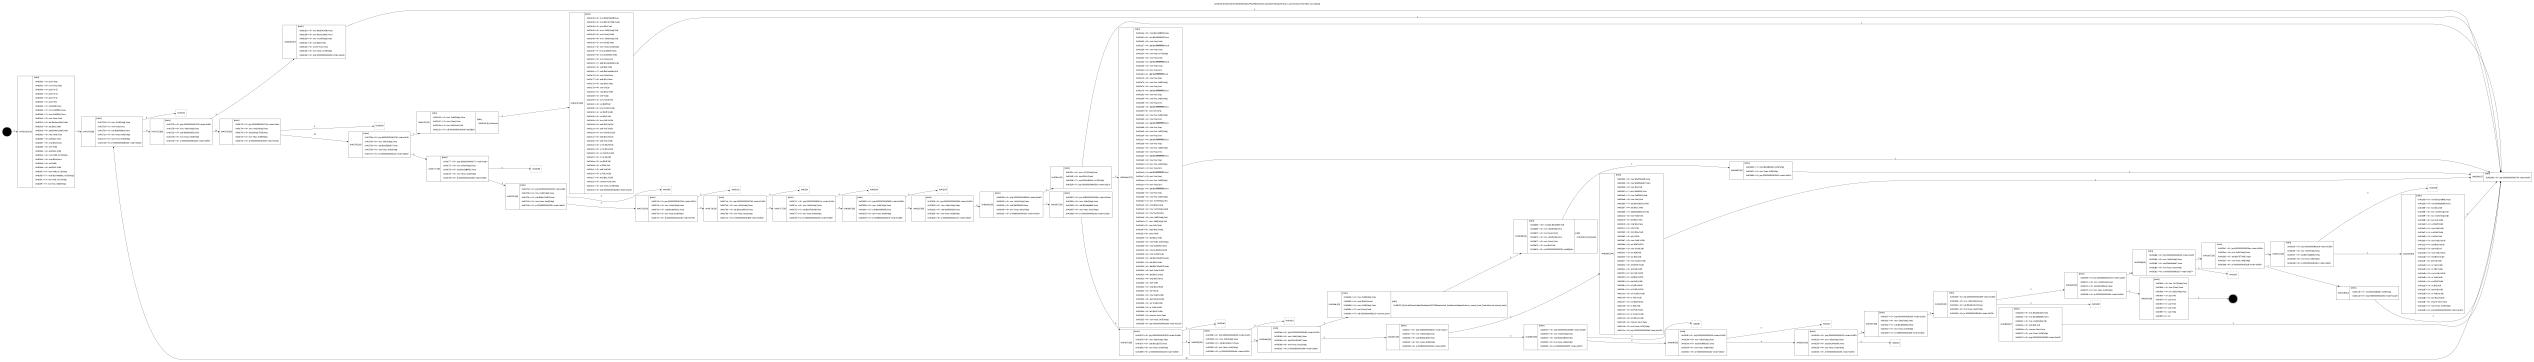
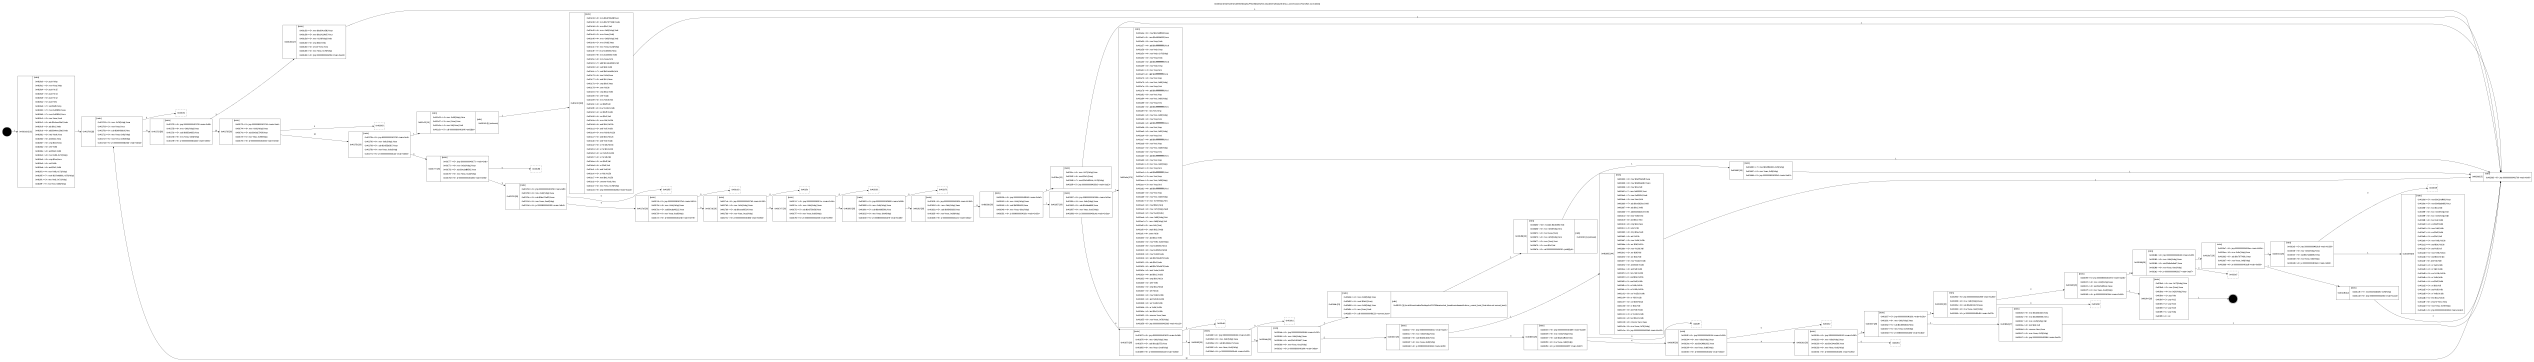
edge "0x401fce [22]" -> "0x401a4a [275]": now "0x401857 [28]" -> "0x401a4a [275]"
edge "0x4019e9 [97]" -> "0x4020b3 [5]": removed, label "1"
edge "0x401937 [28]" -> "0x401b5d [27]": added, label "1"
